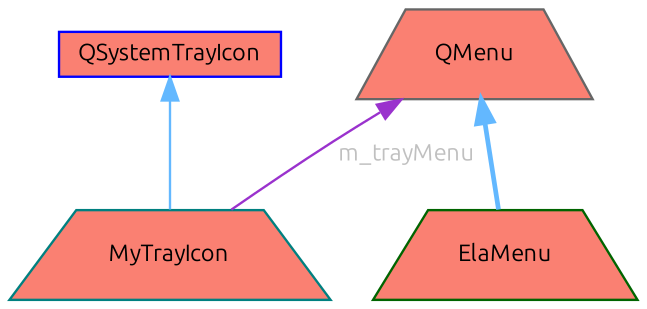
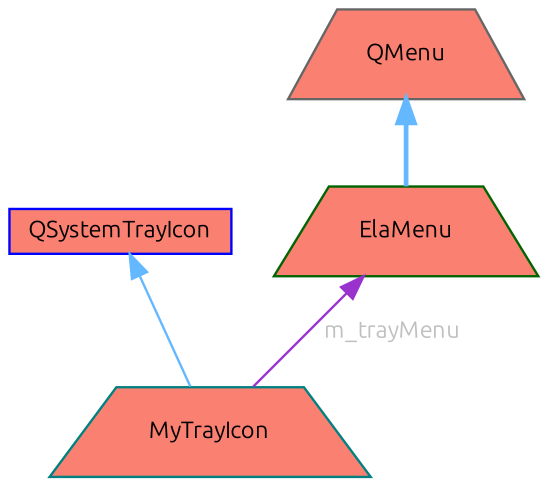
edge "MyTrayIcon" -> "QMenu": now "MyTrayIcon" -> "ElaMenu"
